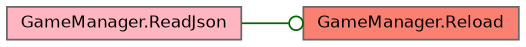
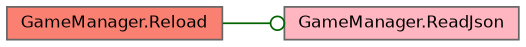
edge "GameManager.ReadJson" -> "GameManager.Reload": reversed
